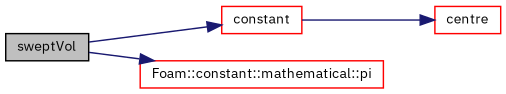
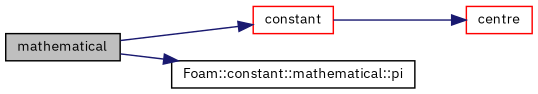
node "sweptVol": label "sweptVol" -> "mathematical"
node "Foam::constant::mathematical::pi": color red -> black
